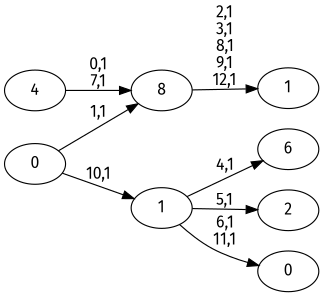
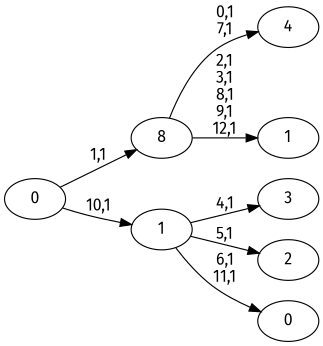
edge "4" -> "8": reversed
node "6": label "6" -> "3"
